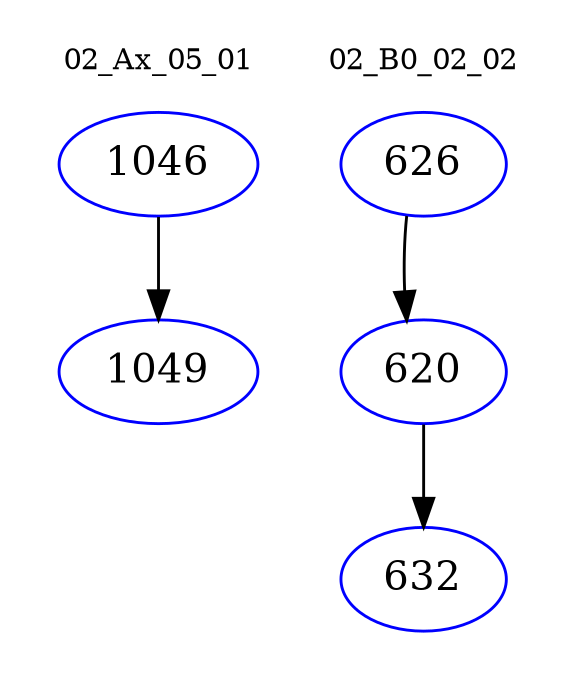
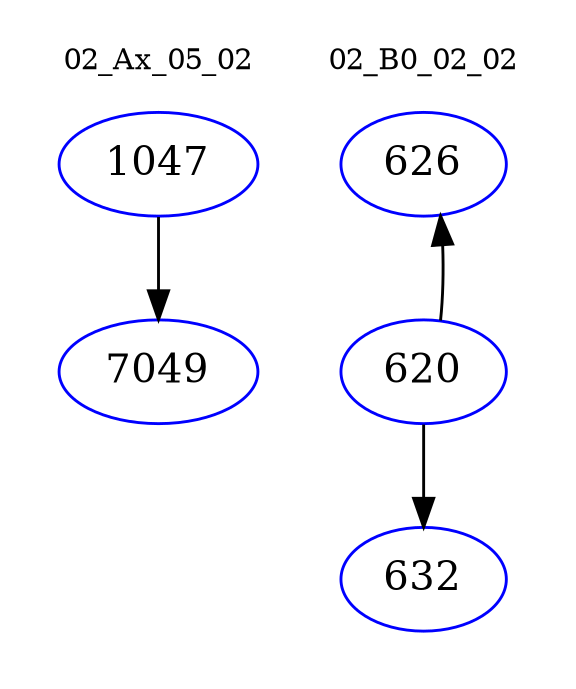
cluster "02_Ax_05_01": label "02_Ax_05_01" -> "02_Ax_05_02"
node "1046": label "1046" -> "1047"
edge "626" -> "620": reversed
node "1049": label "1049" -> "7049"
